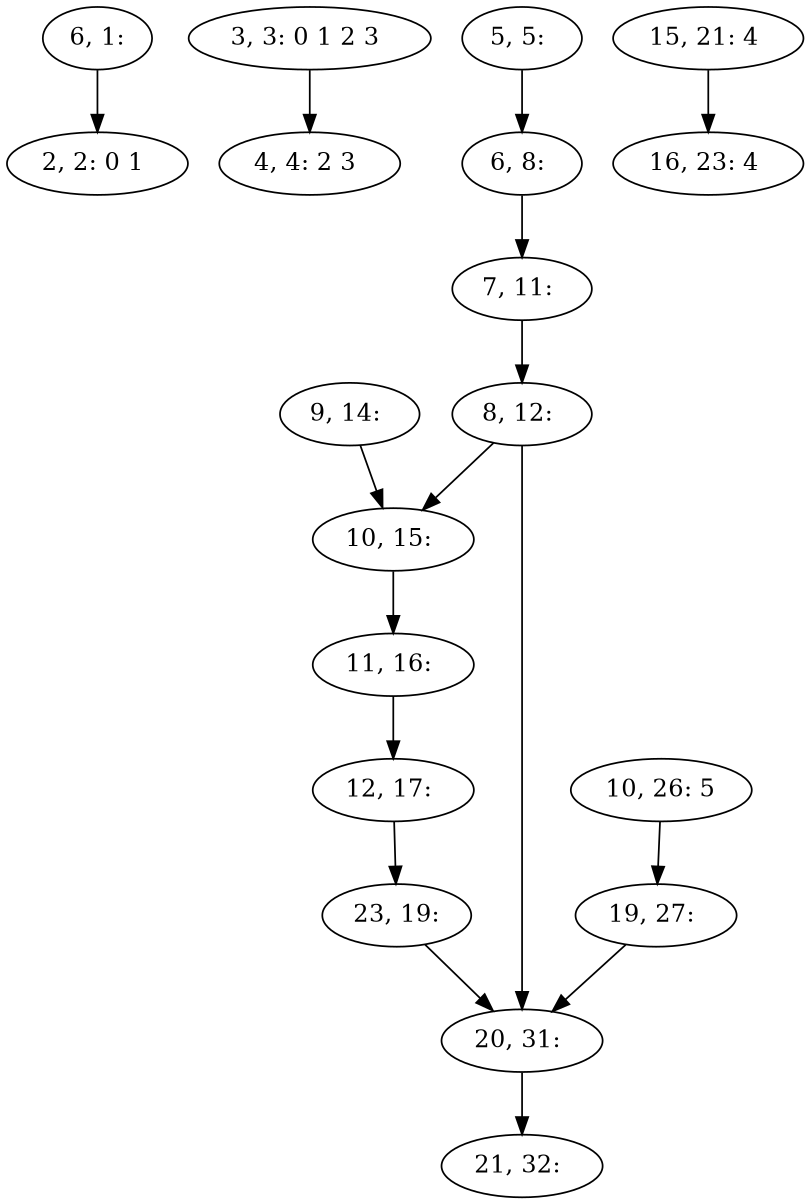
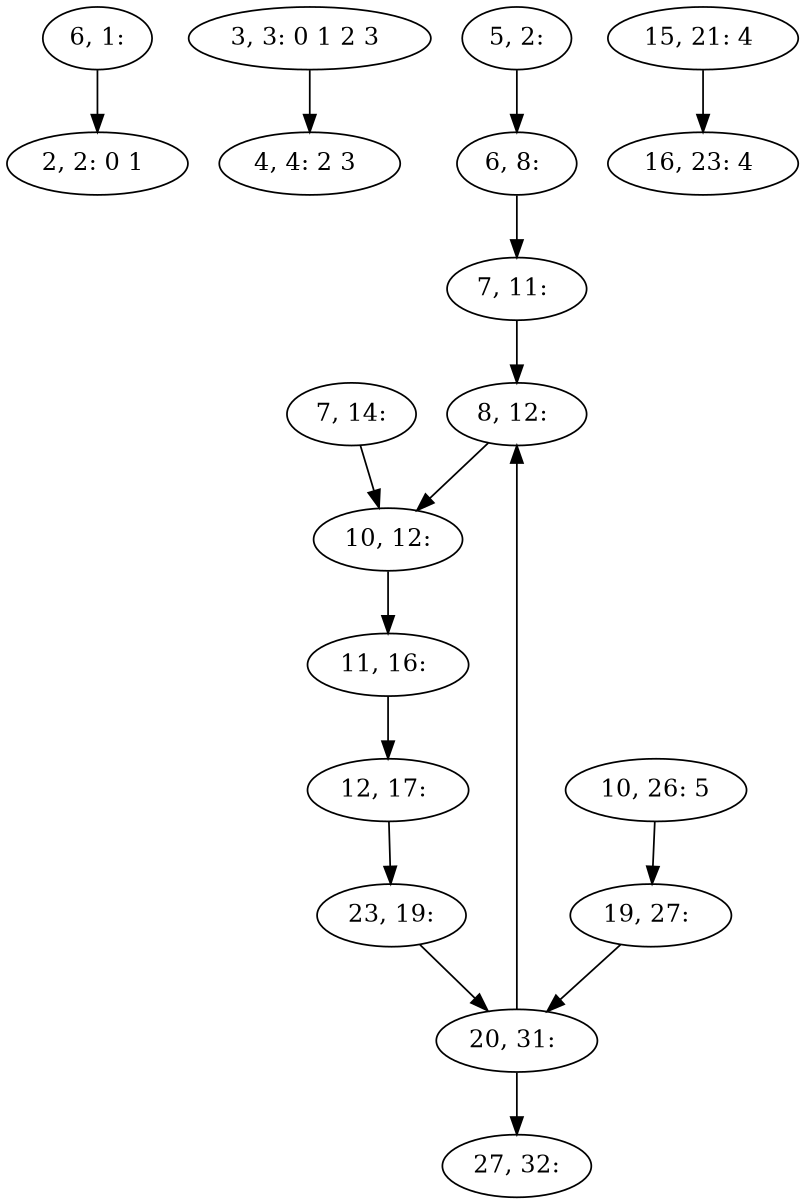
node "5, 5:": label "5, 5:" -> "5, 2:"
node "9, 14:": label "9, 14:" -> "7, 14:"
node "10, 15:": label "10, 15:" -> "10, 12:"
edge "8, 12:" -> "20, 31:": reversed
node "21, 32:": label "21, 32:" -> "27, 32:"
